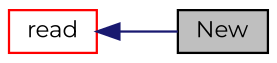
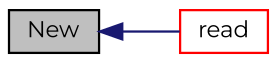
edge "New" -> "read": reversed
